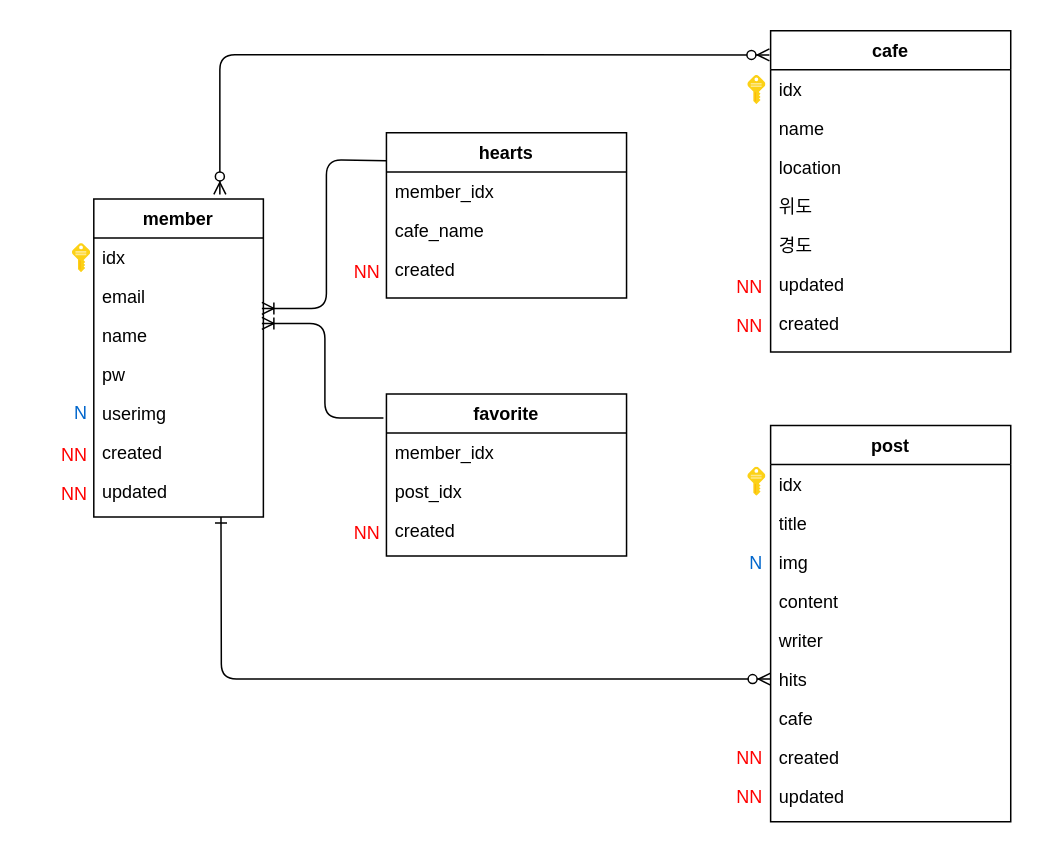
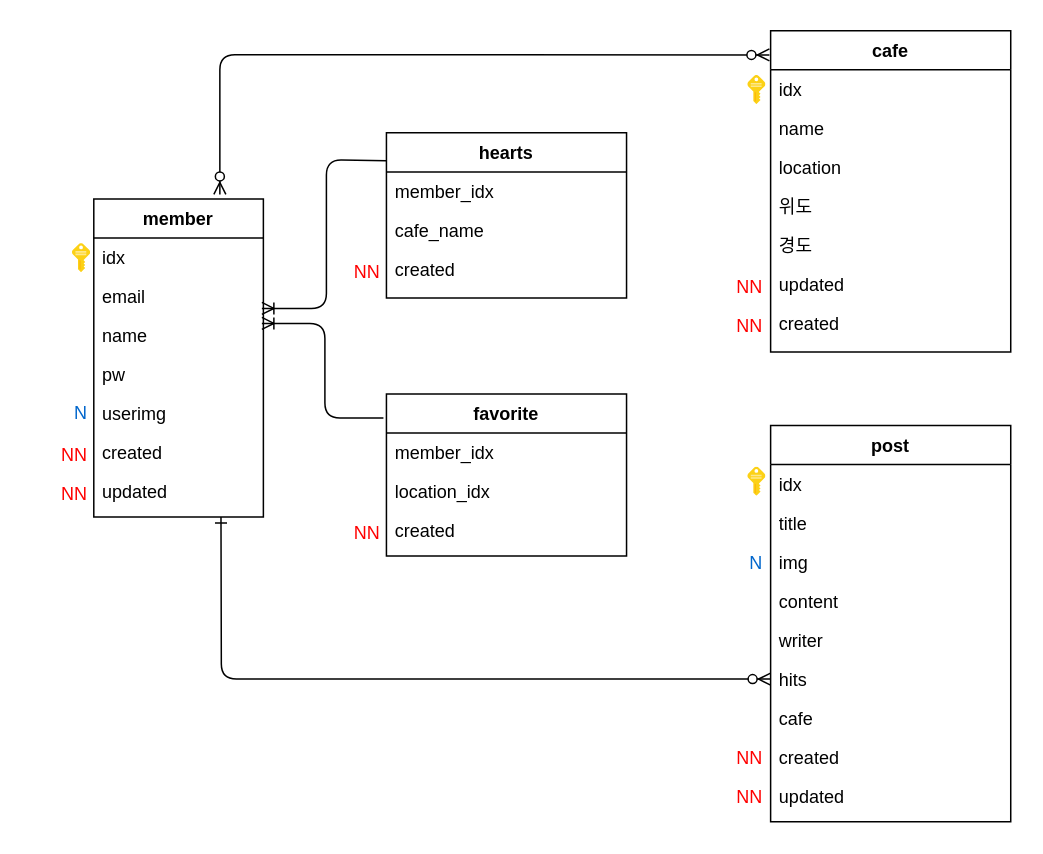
node "post_idx": label "post_idx" -> "location_idx"
